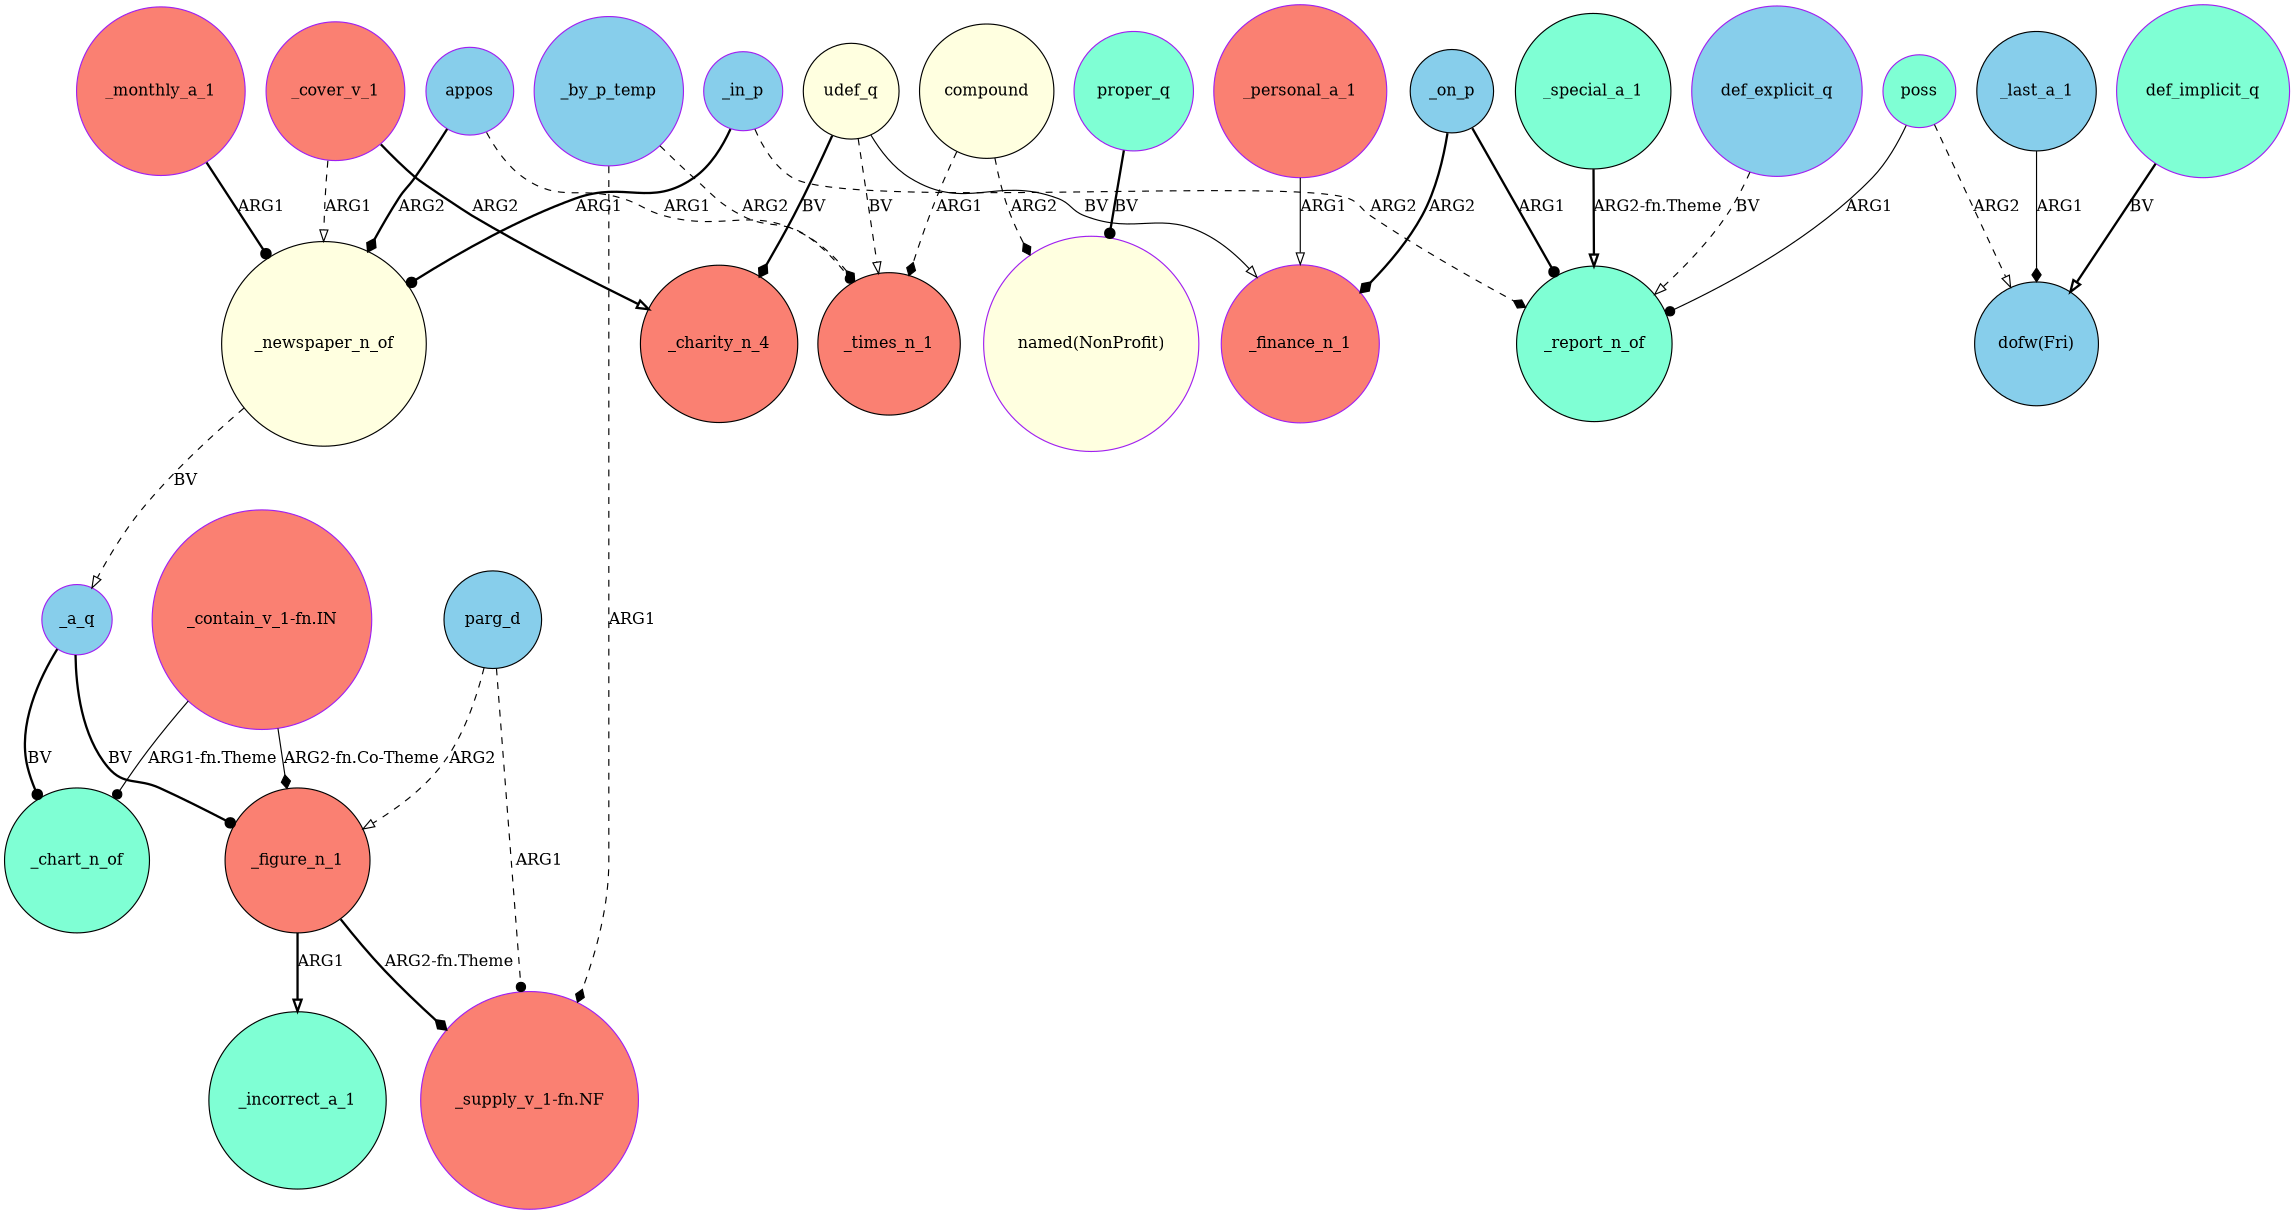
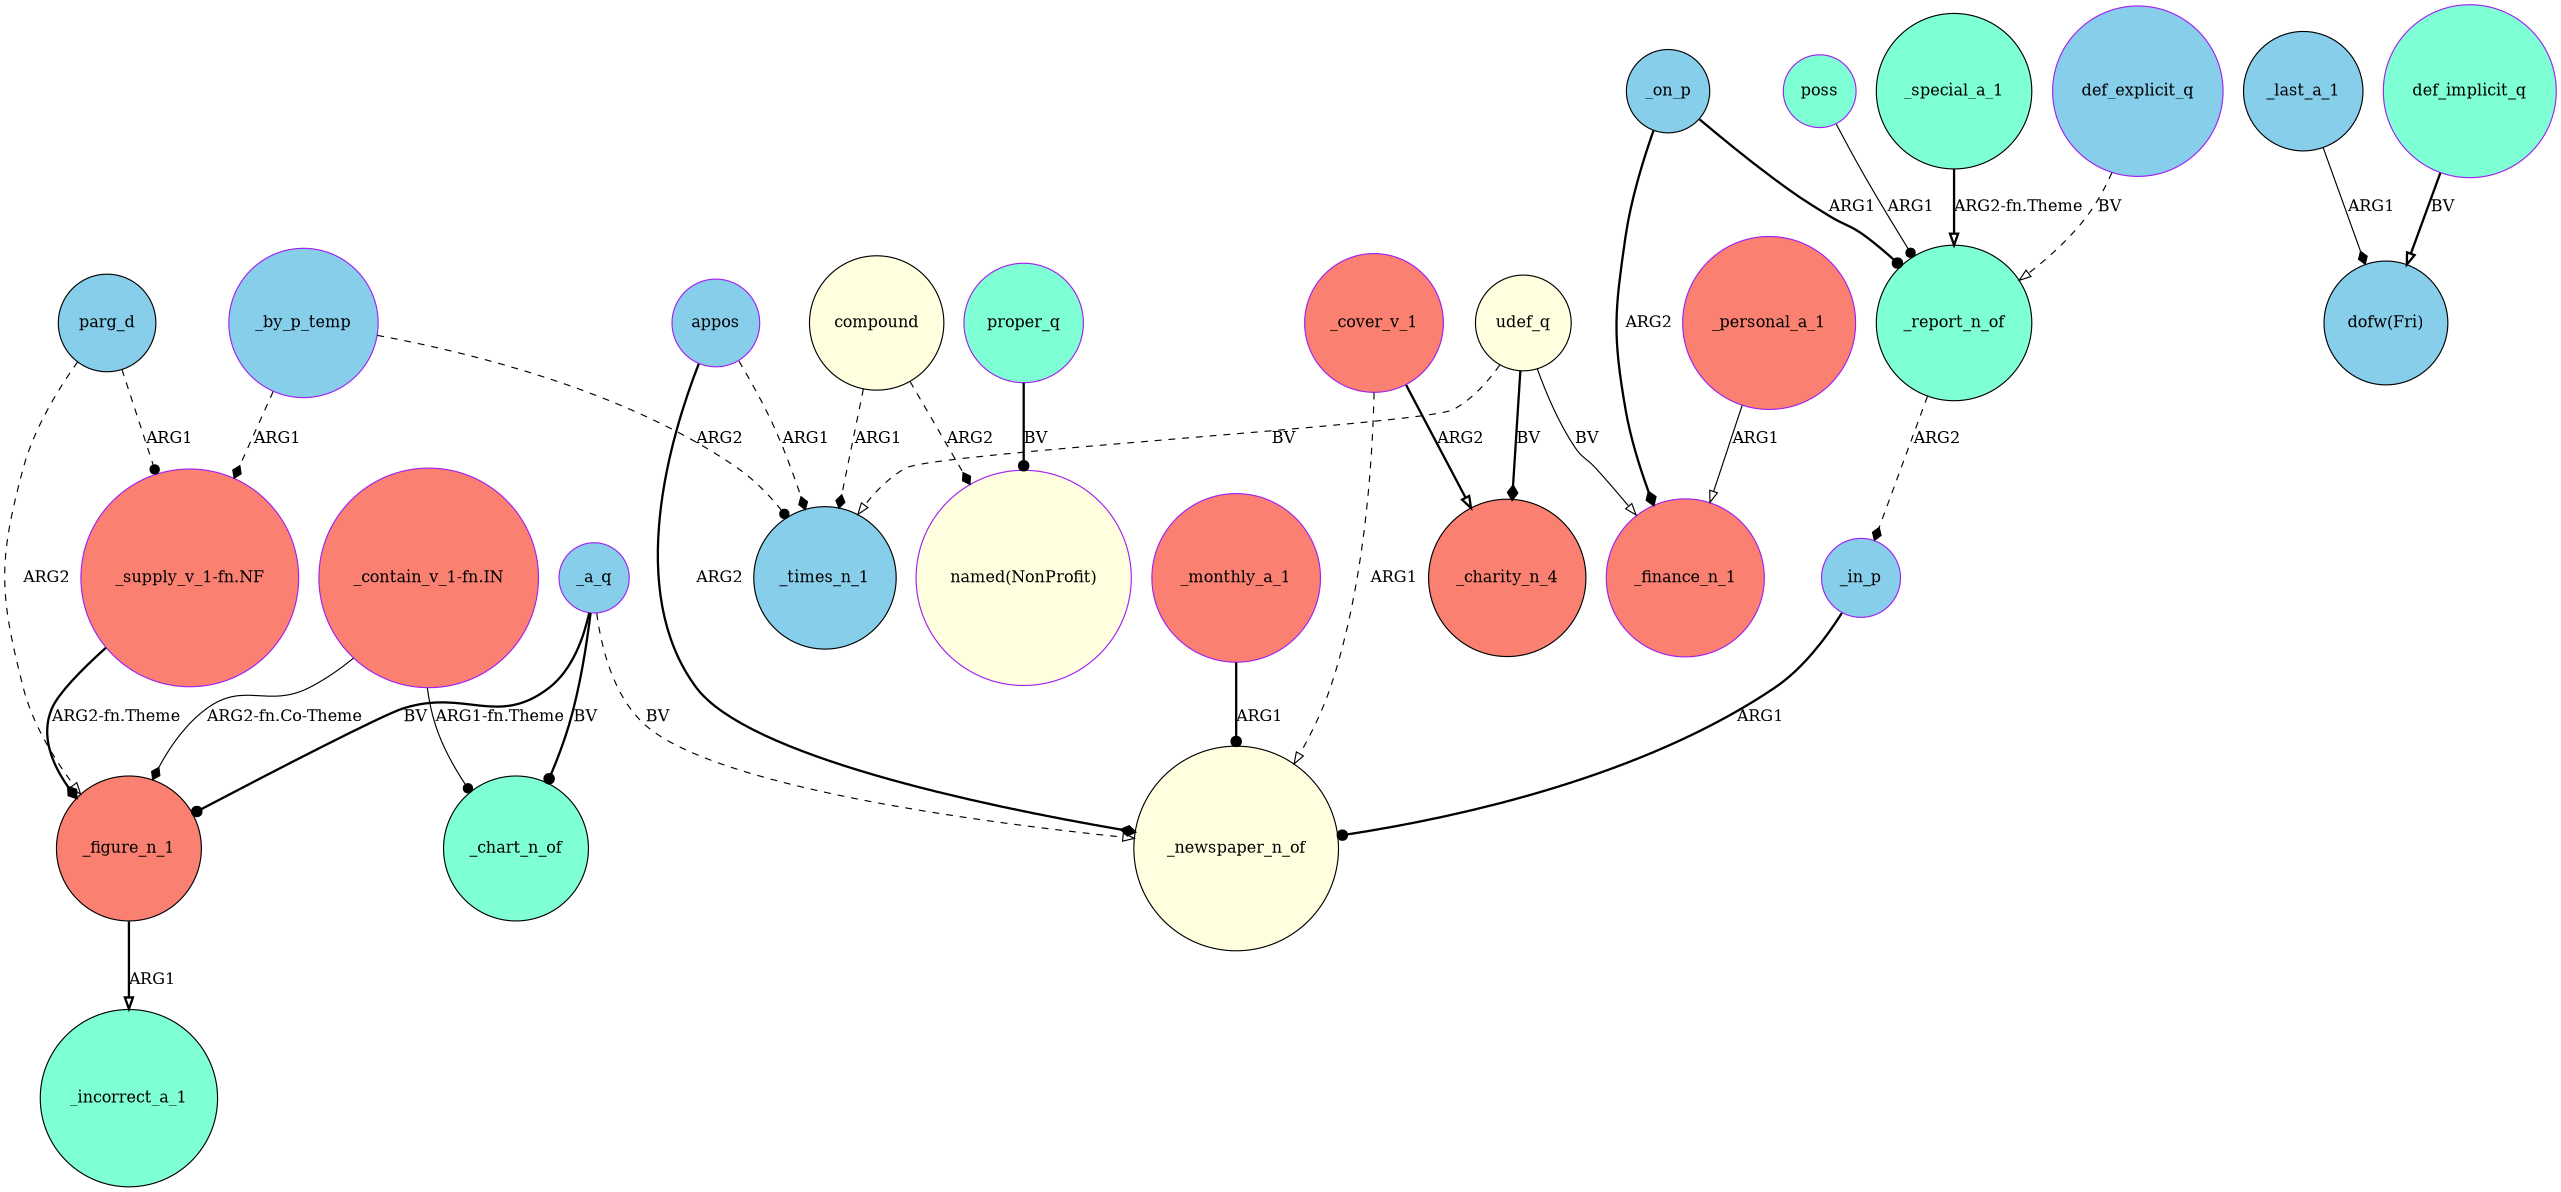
edge "_in_p" -> "_report_n_of": reversed
edge "poss" -> "dofw(Fri)": removed, label "ARG2"
node "_times_n_1": fillcolor salmon -> skyblue
edge "_newspaper_n_of" -> "_a_q": reversed
edge "_figure_n_1" -> "_supply_v_1-fn.NF": reversed
